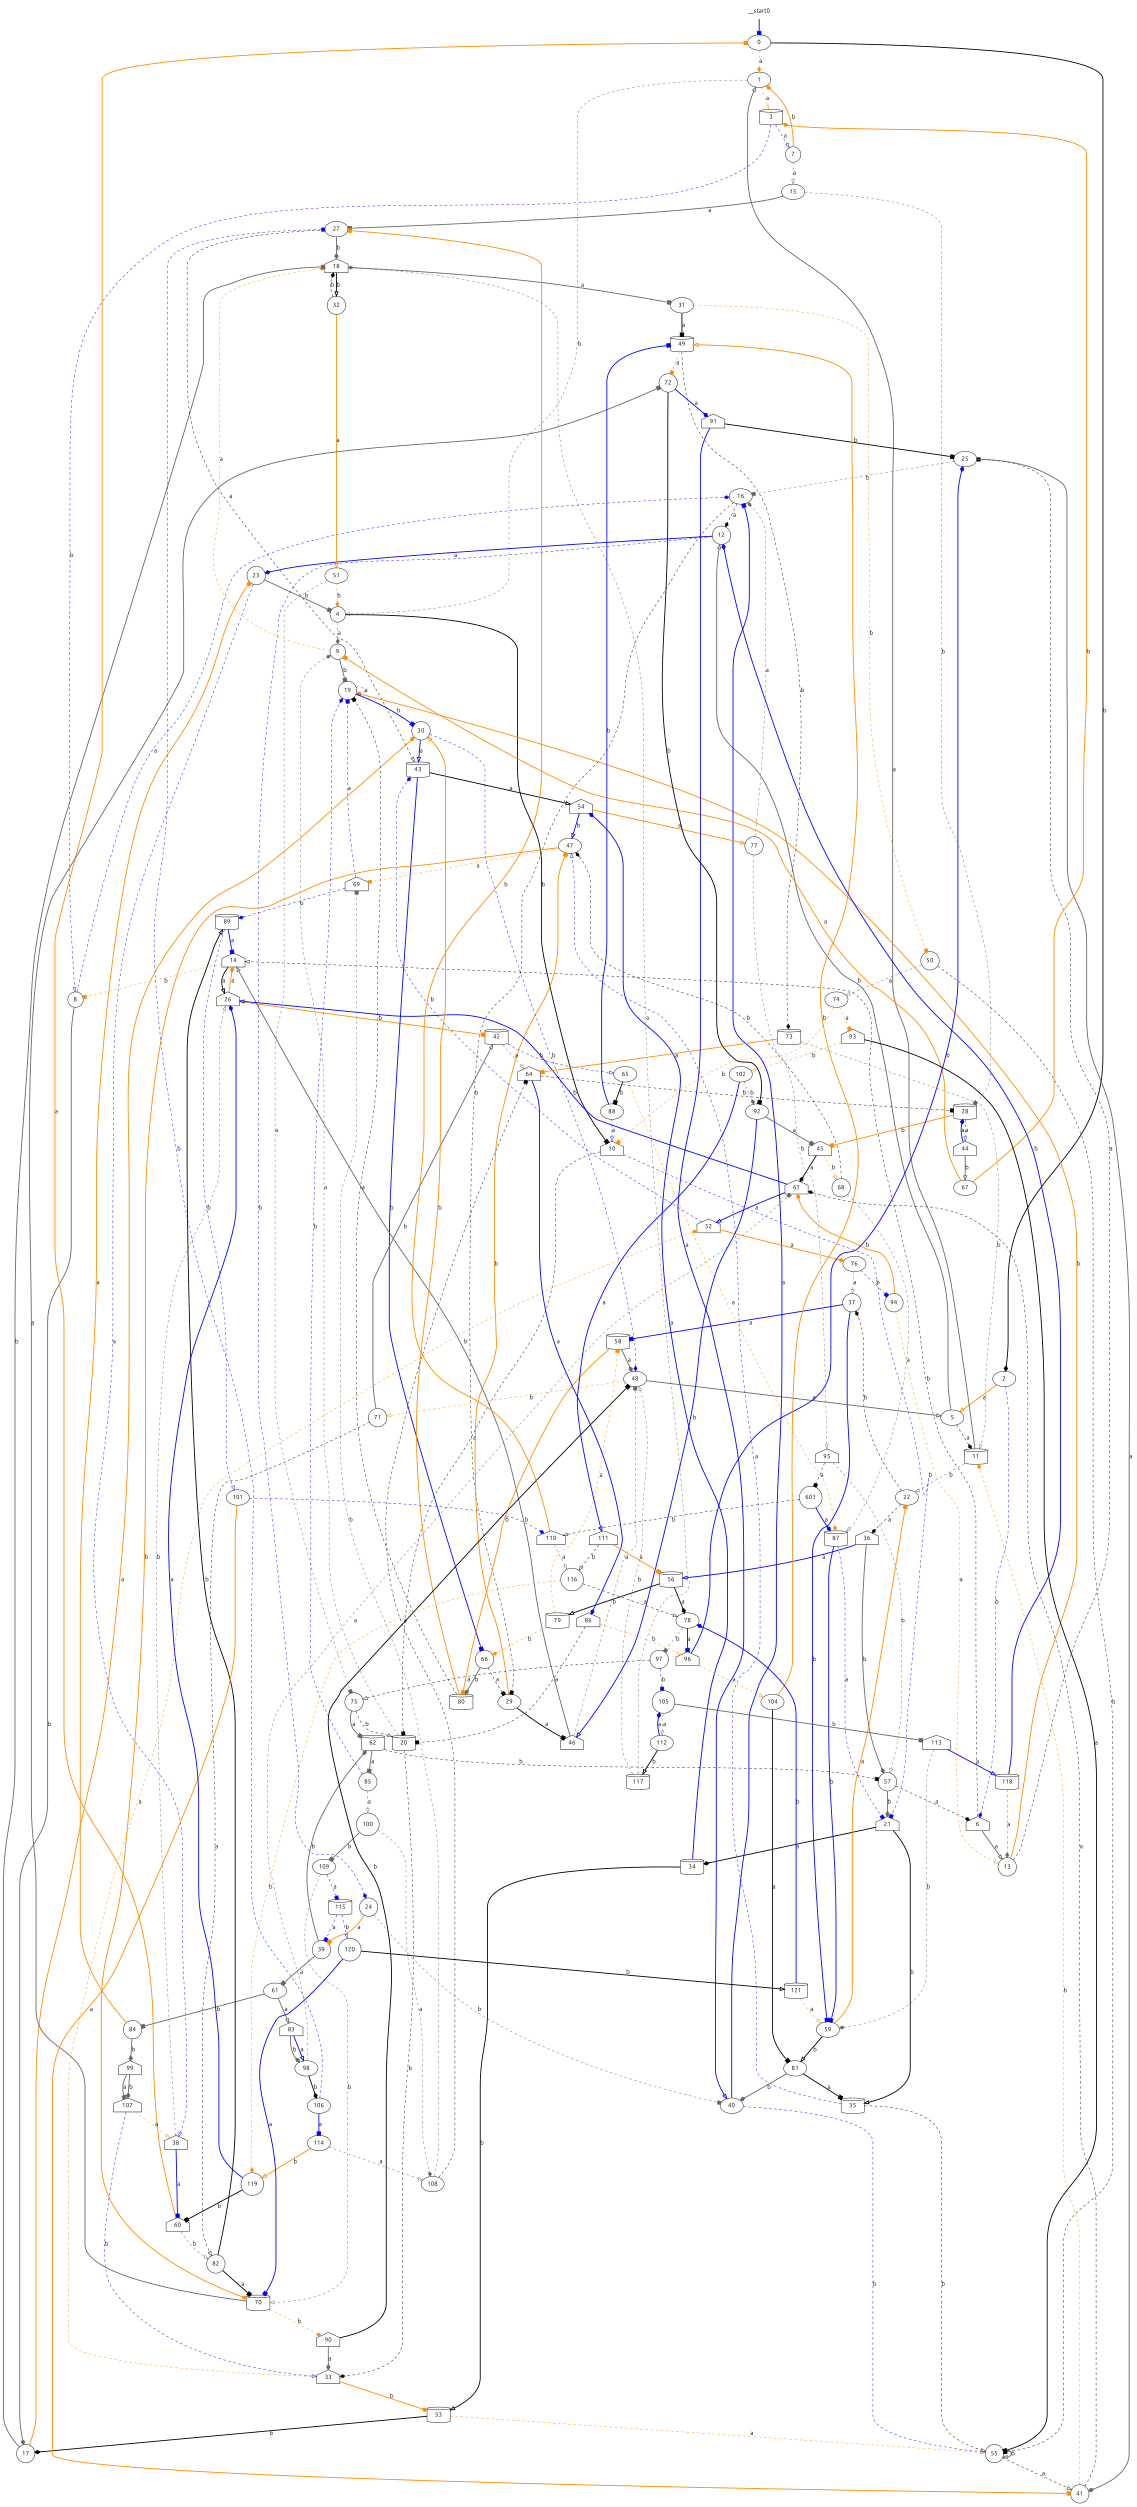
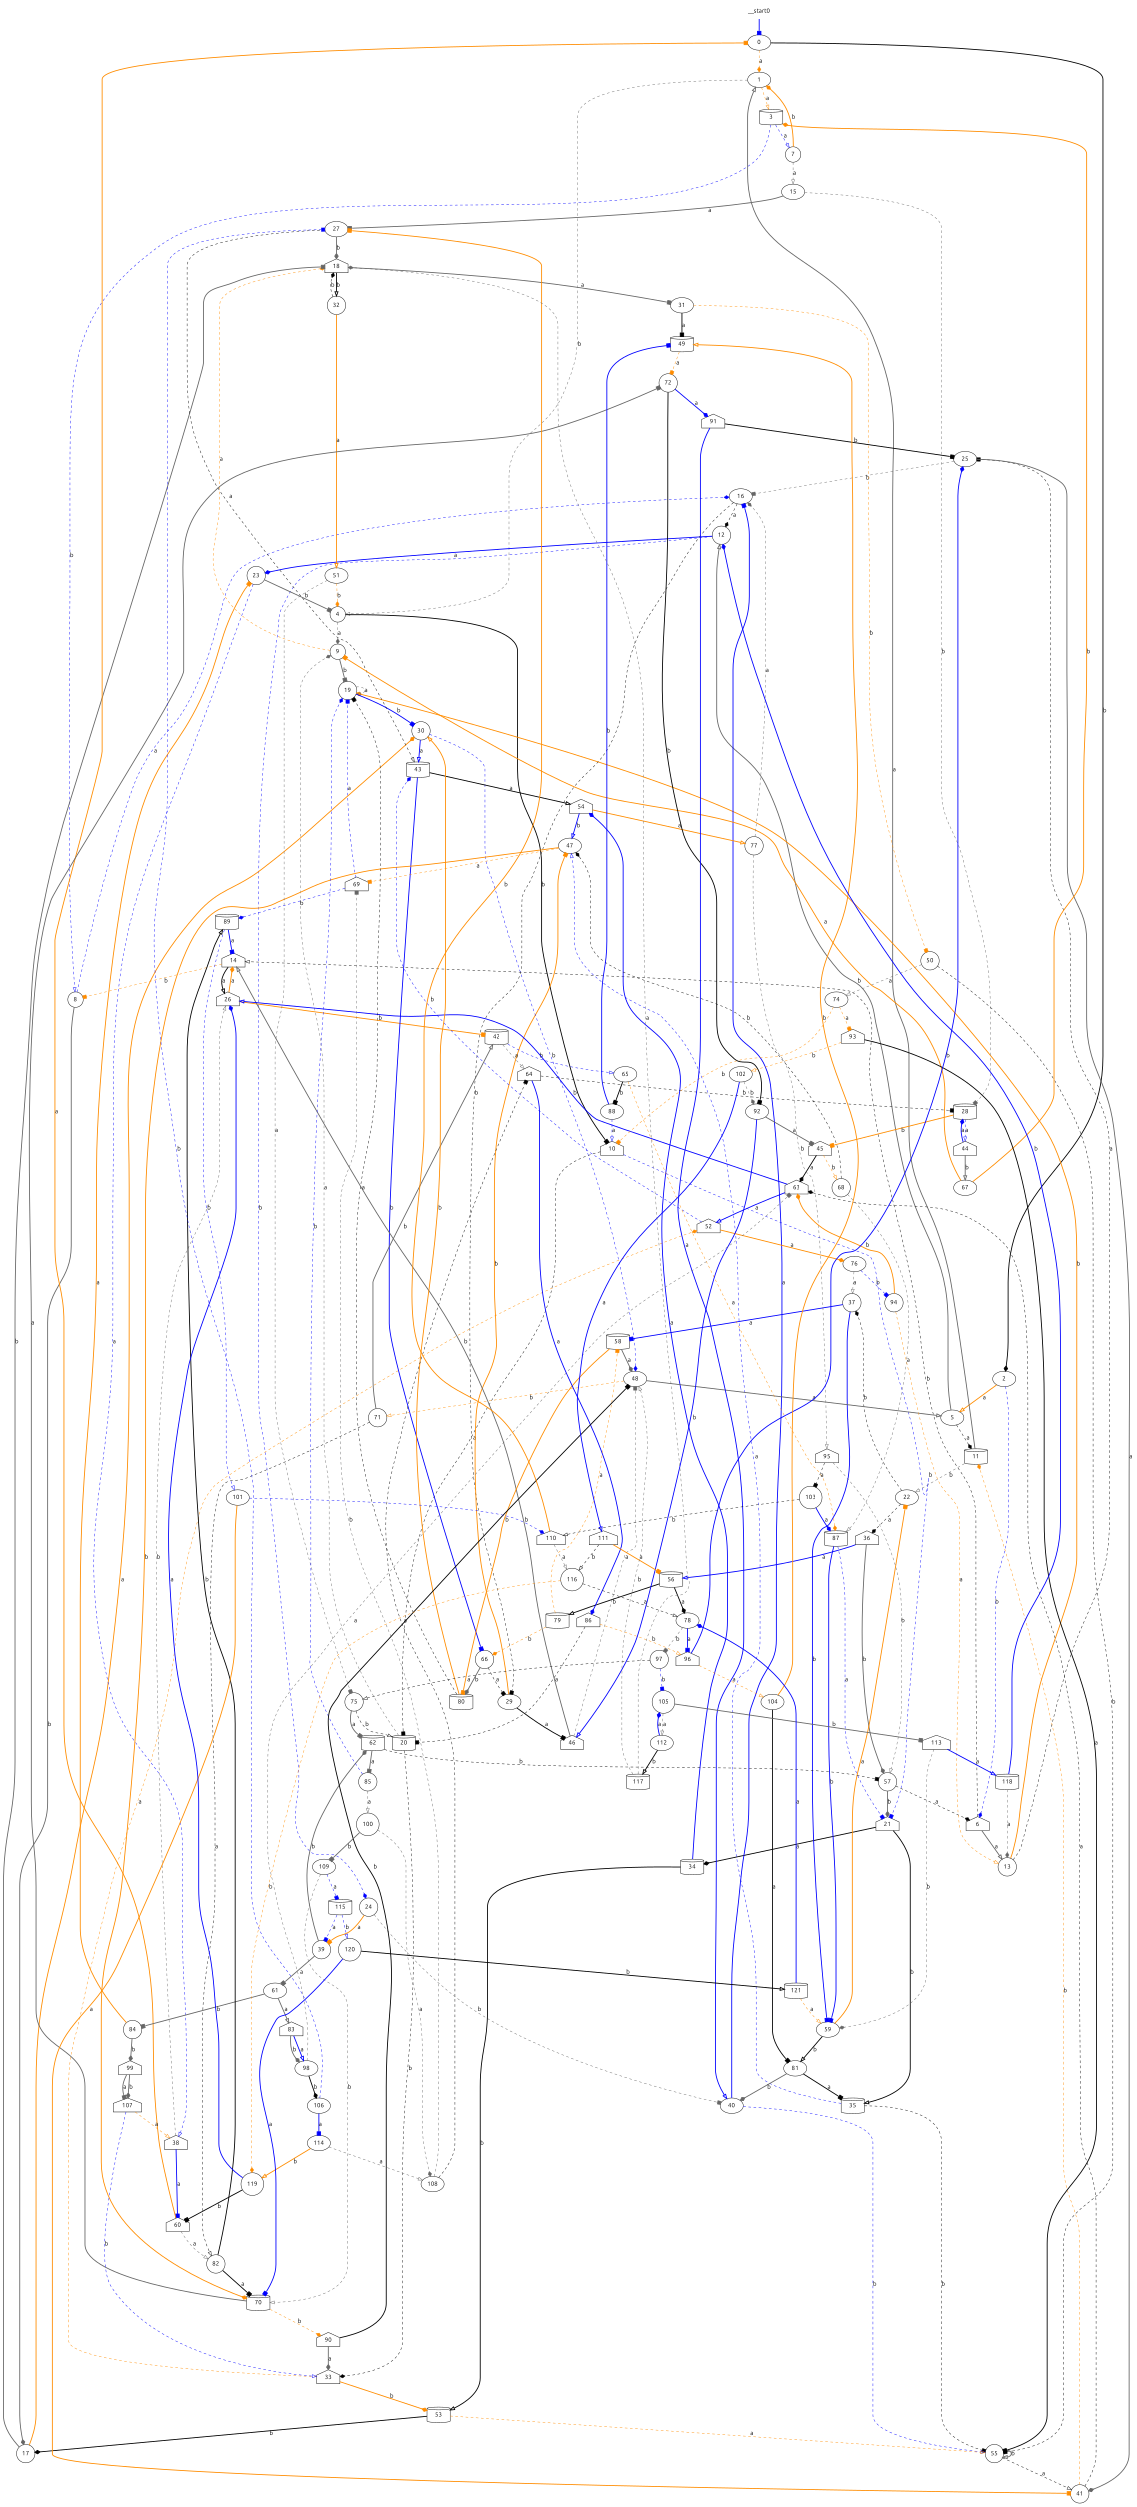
node "73": removed
node "603": label "603" -> "103"
edge "121" -> "78": label "b" -> "a"
edge "60" -> "82": label "b" -> "a"
edge "35" -> "55": arrowhead onormal -> box
